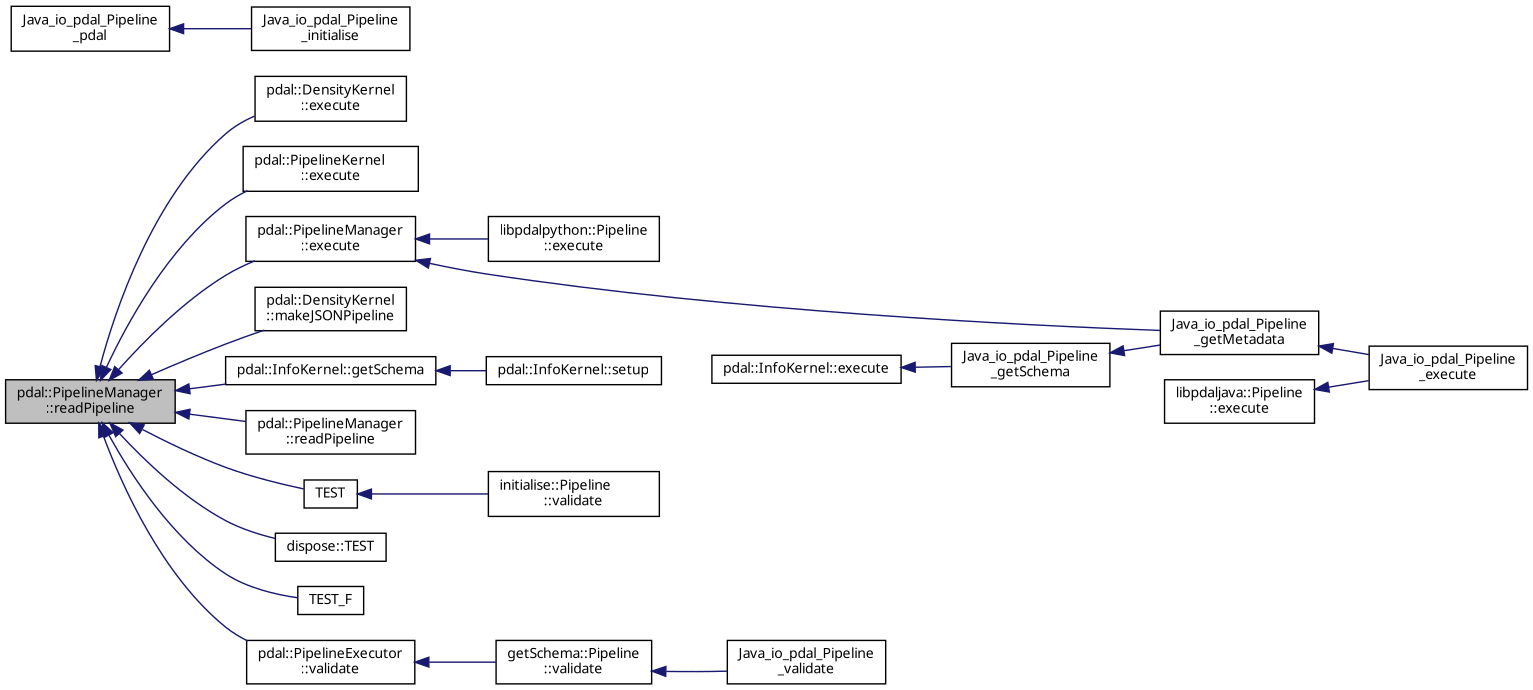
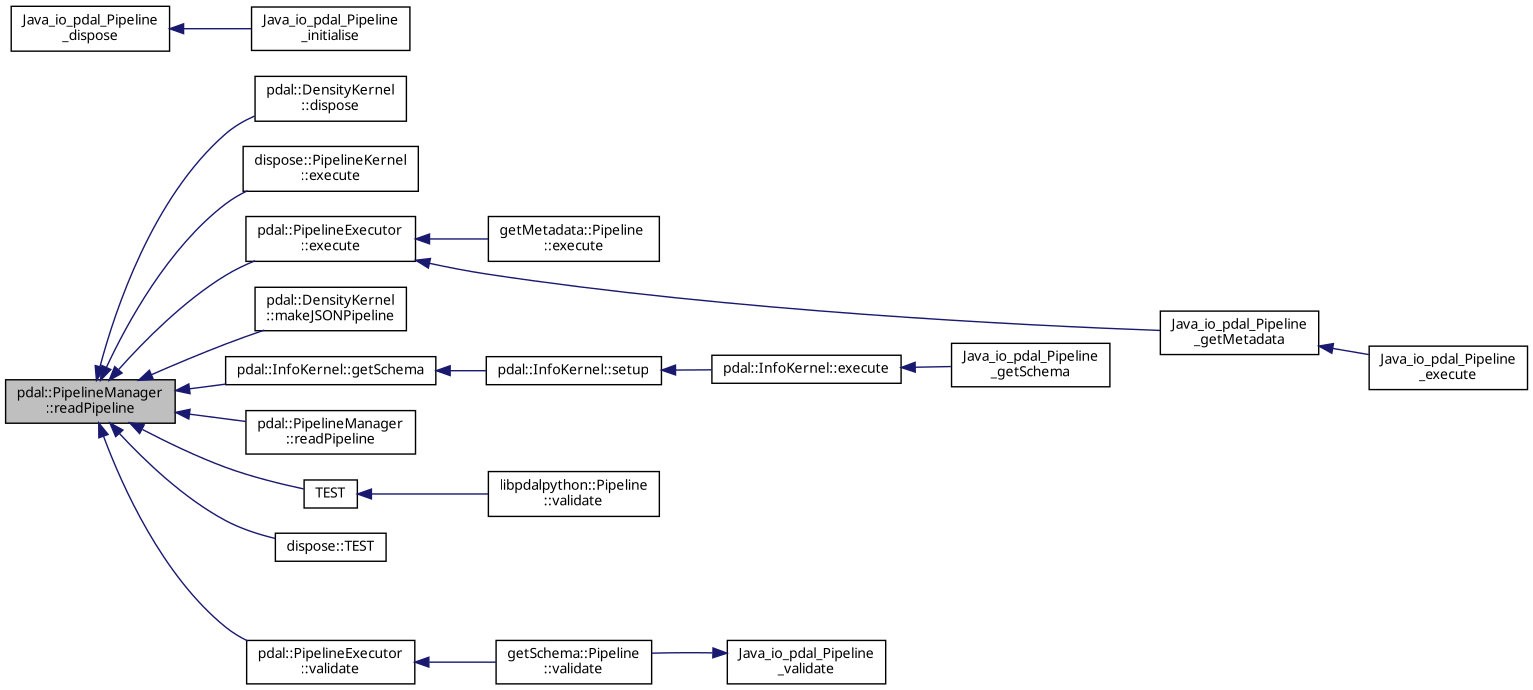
node "Java_io_pdal_Pipeline _pdal": label "Java_io_pdal_Pipeline _pdal" -> "Java_io_pdal_Pipeline _dispose"
node "pdal::DensityKernel ::execute": label "pdal::DensityKernel ::execute" -> "pdal::DensityKernel ::dispose"
node "pdal::PipelineKernel ::execute": label "pdal::PipelineKernel ::execute" -> "dispose::PipelineKernel ::execute"
node "pdal::PipelineManager ::execute": label "pdal::PipelineManager ::execute" -> "pdal::PipelineExecutor ::execute"
node "libpdalpython::Pipeline ::execute": label "libpdalpython::Pipeline ::execute" -> "getMetadata::Pipeline ::execute"
edge "Java_io_pdal_Pipeline _getMetadata" -> "Java_io_pdal_Pipeline _getSchema": removed
edge "pdal::InfoKernel::execute" -> "pdal::InfoKernel::setup": added
node "libpdaljava::Pipeline ::execute": removed
node "initialise::Pipeline ::validate": label "initialise::Pipeline ::validate" -> "libpdalpython::Pipeline ::validate"
node "TEST_F": removed
edge "Java_io_pdal_Pipeline _validate" -> "getSchema::Pipeline ::validate": reversed
